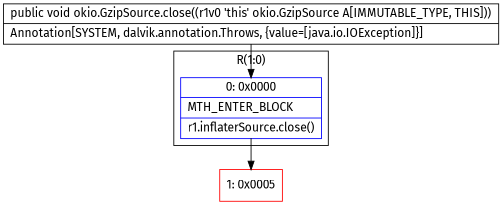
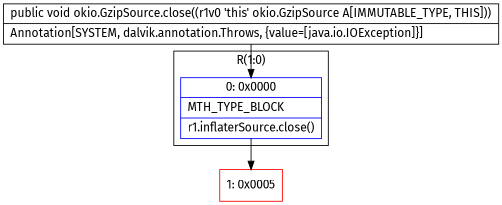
node "0: 0x0000": text "MTH_ENTER_BLOCK" -> "MTH_TYPE_BLOCK"
